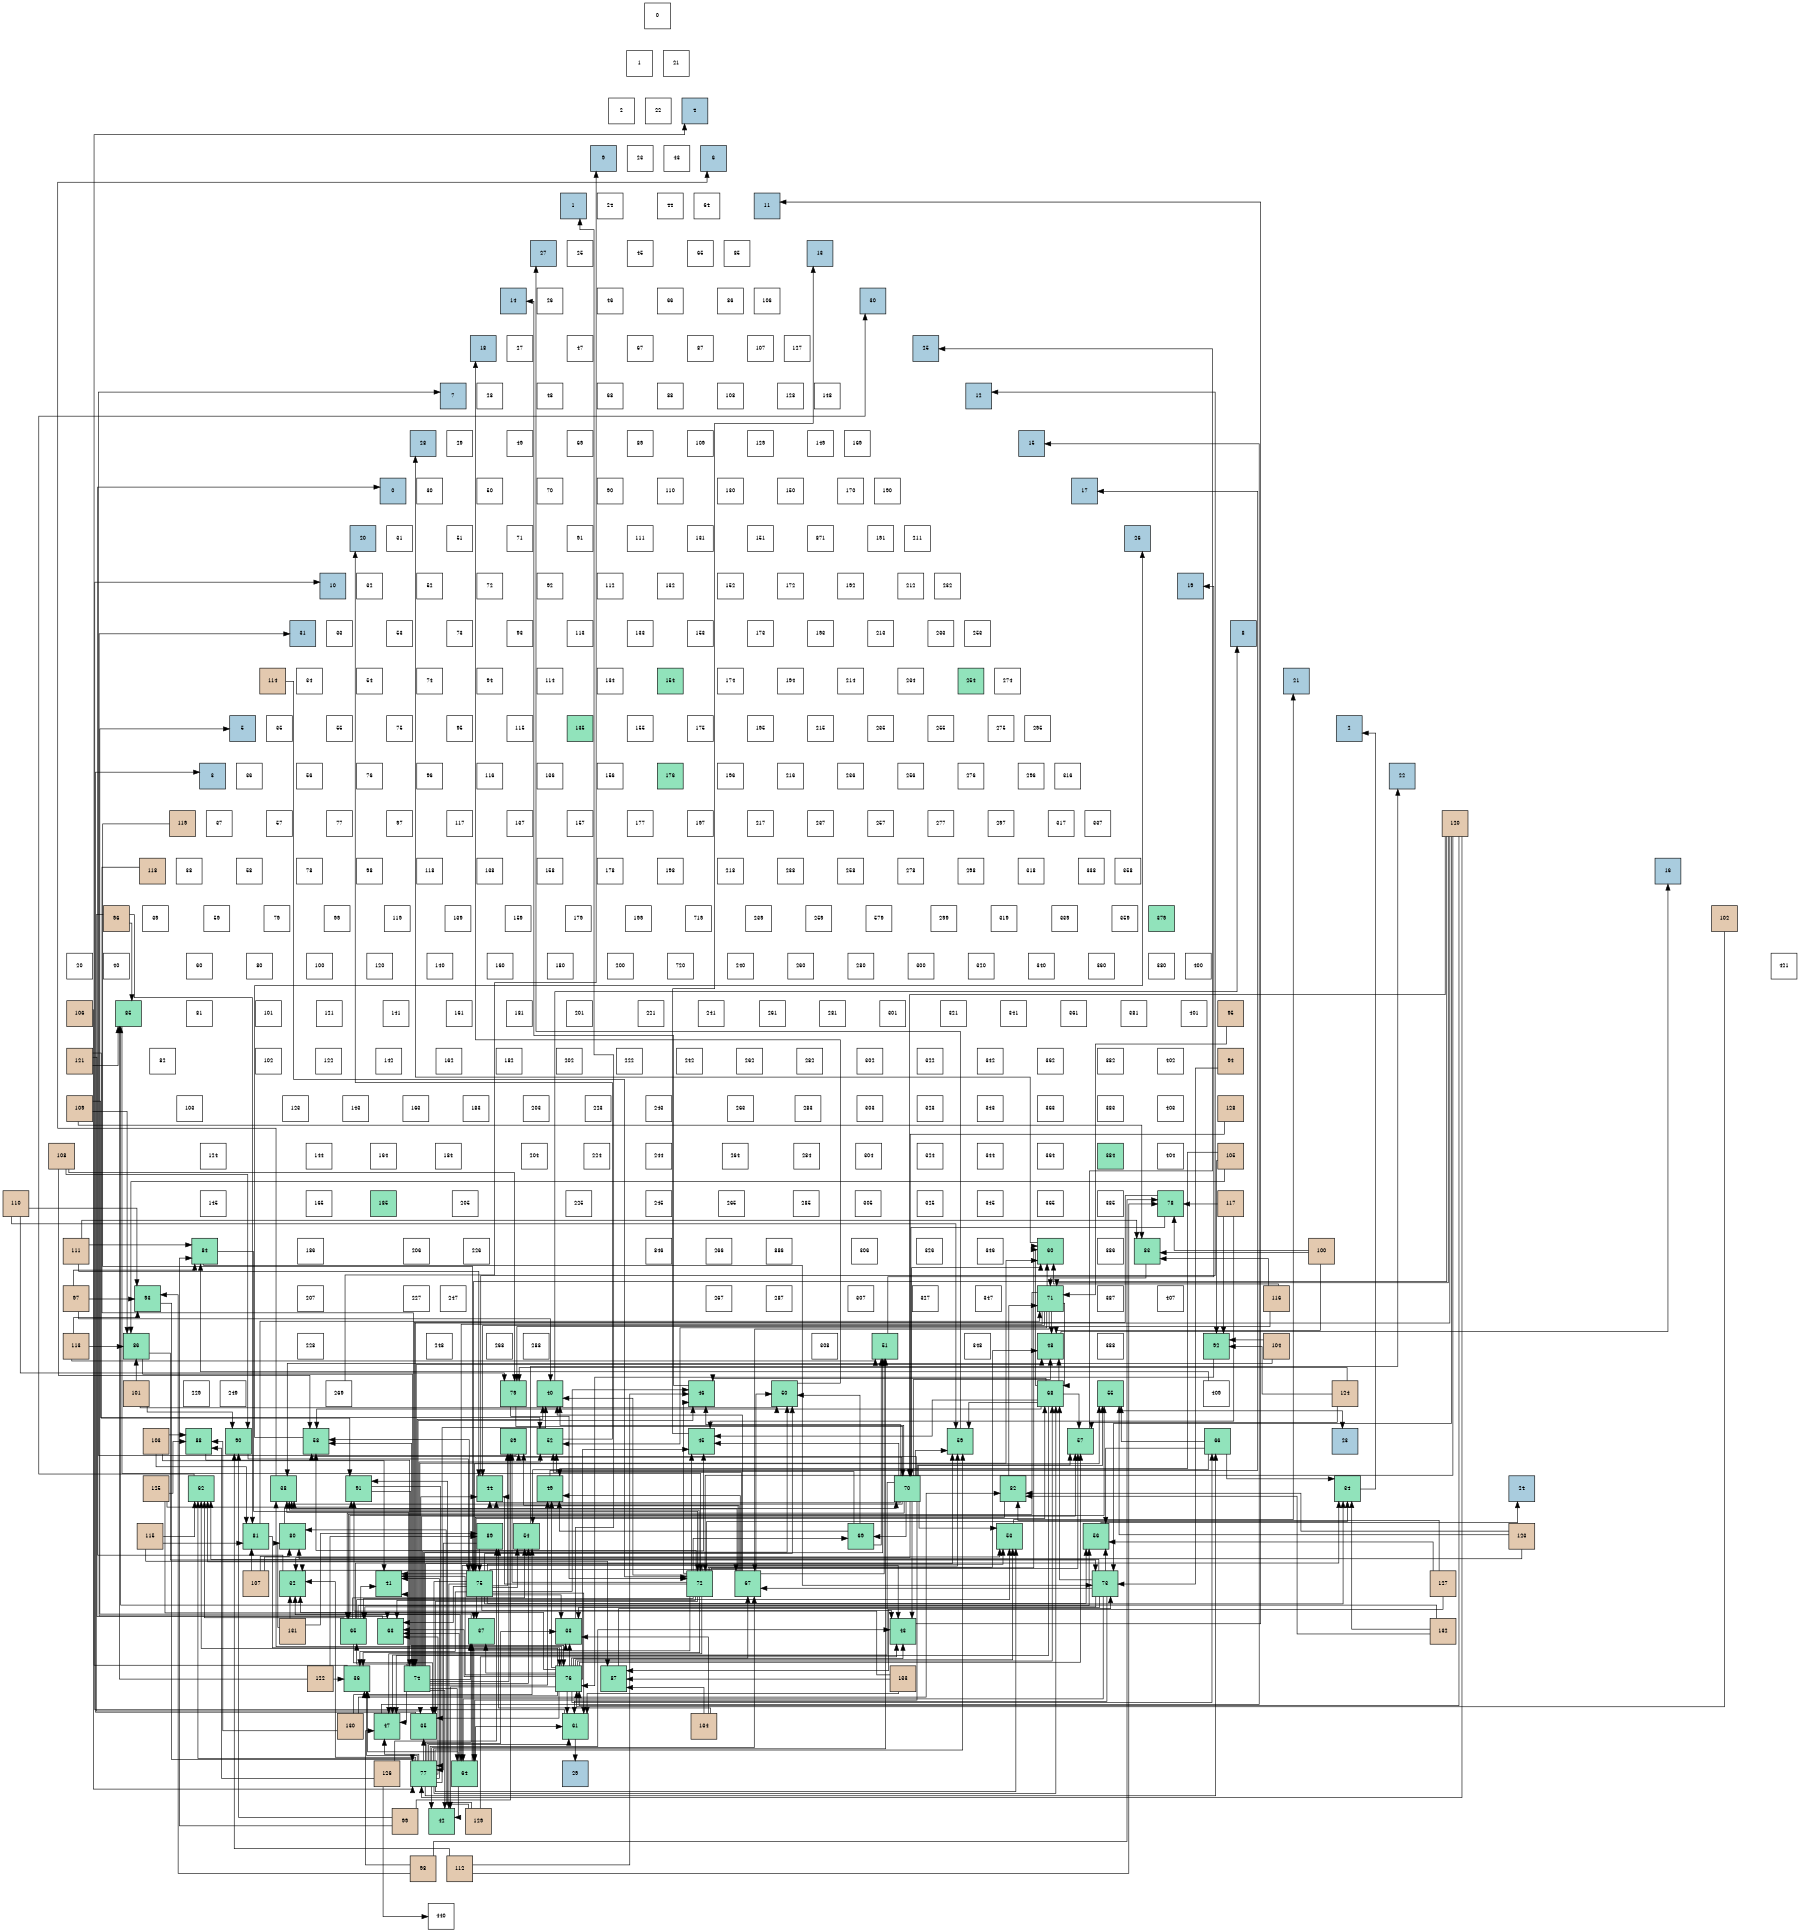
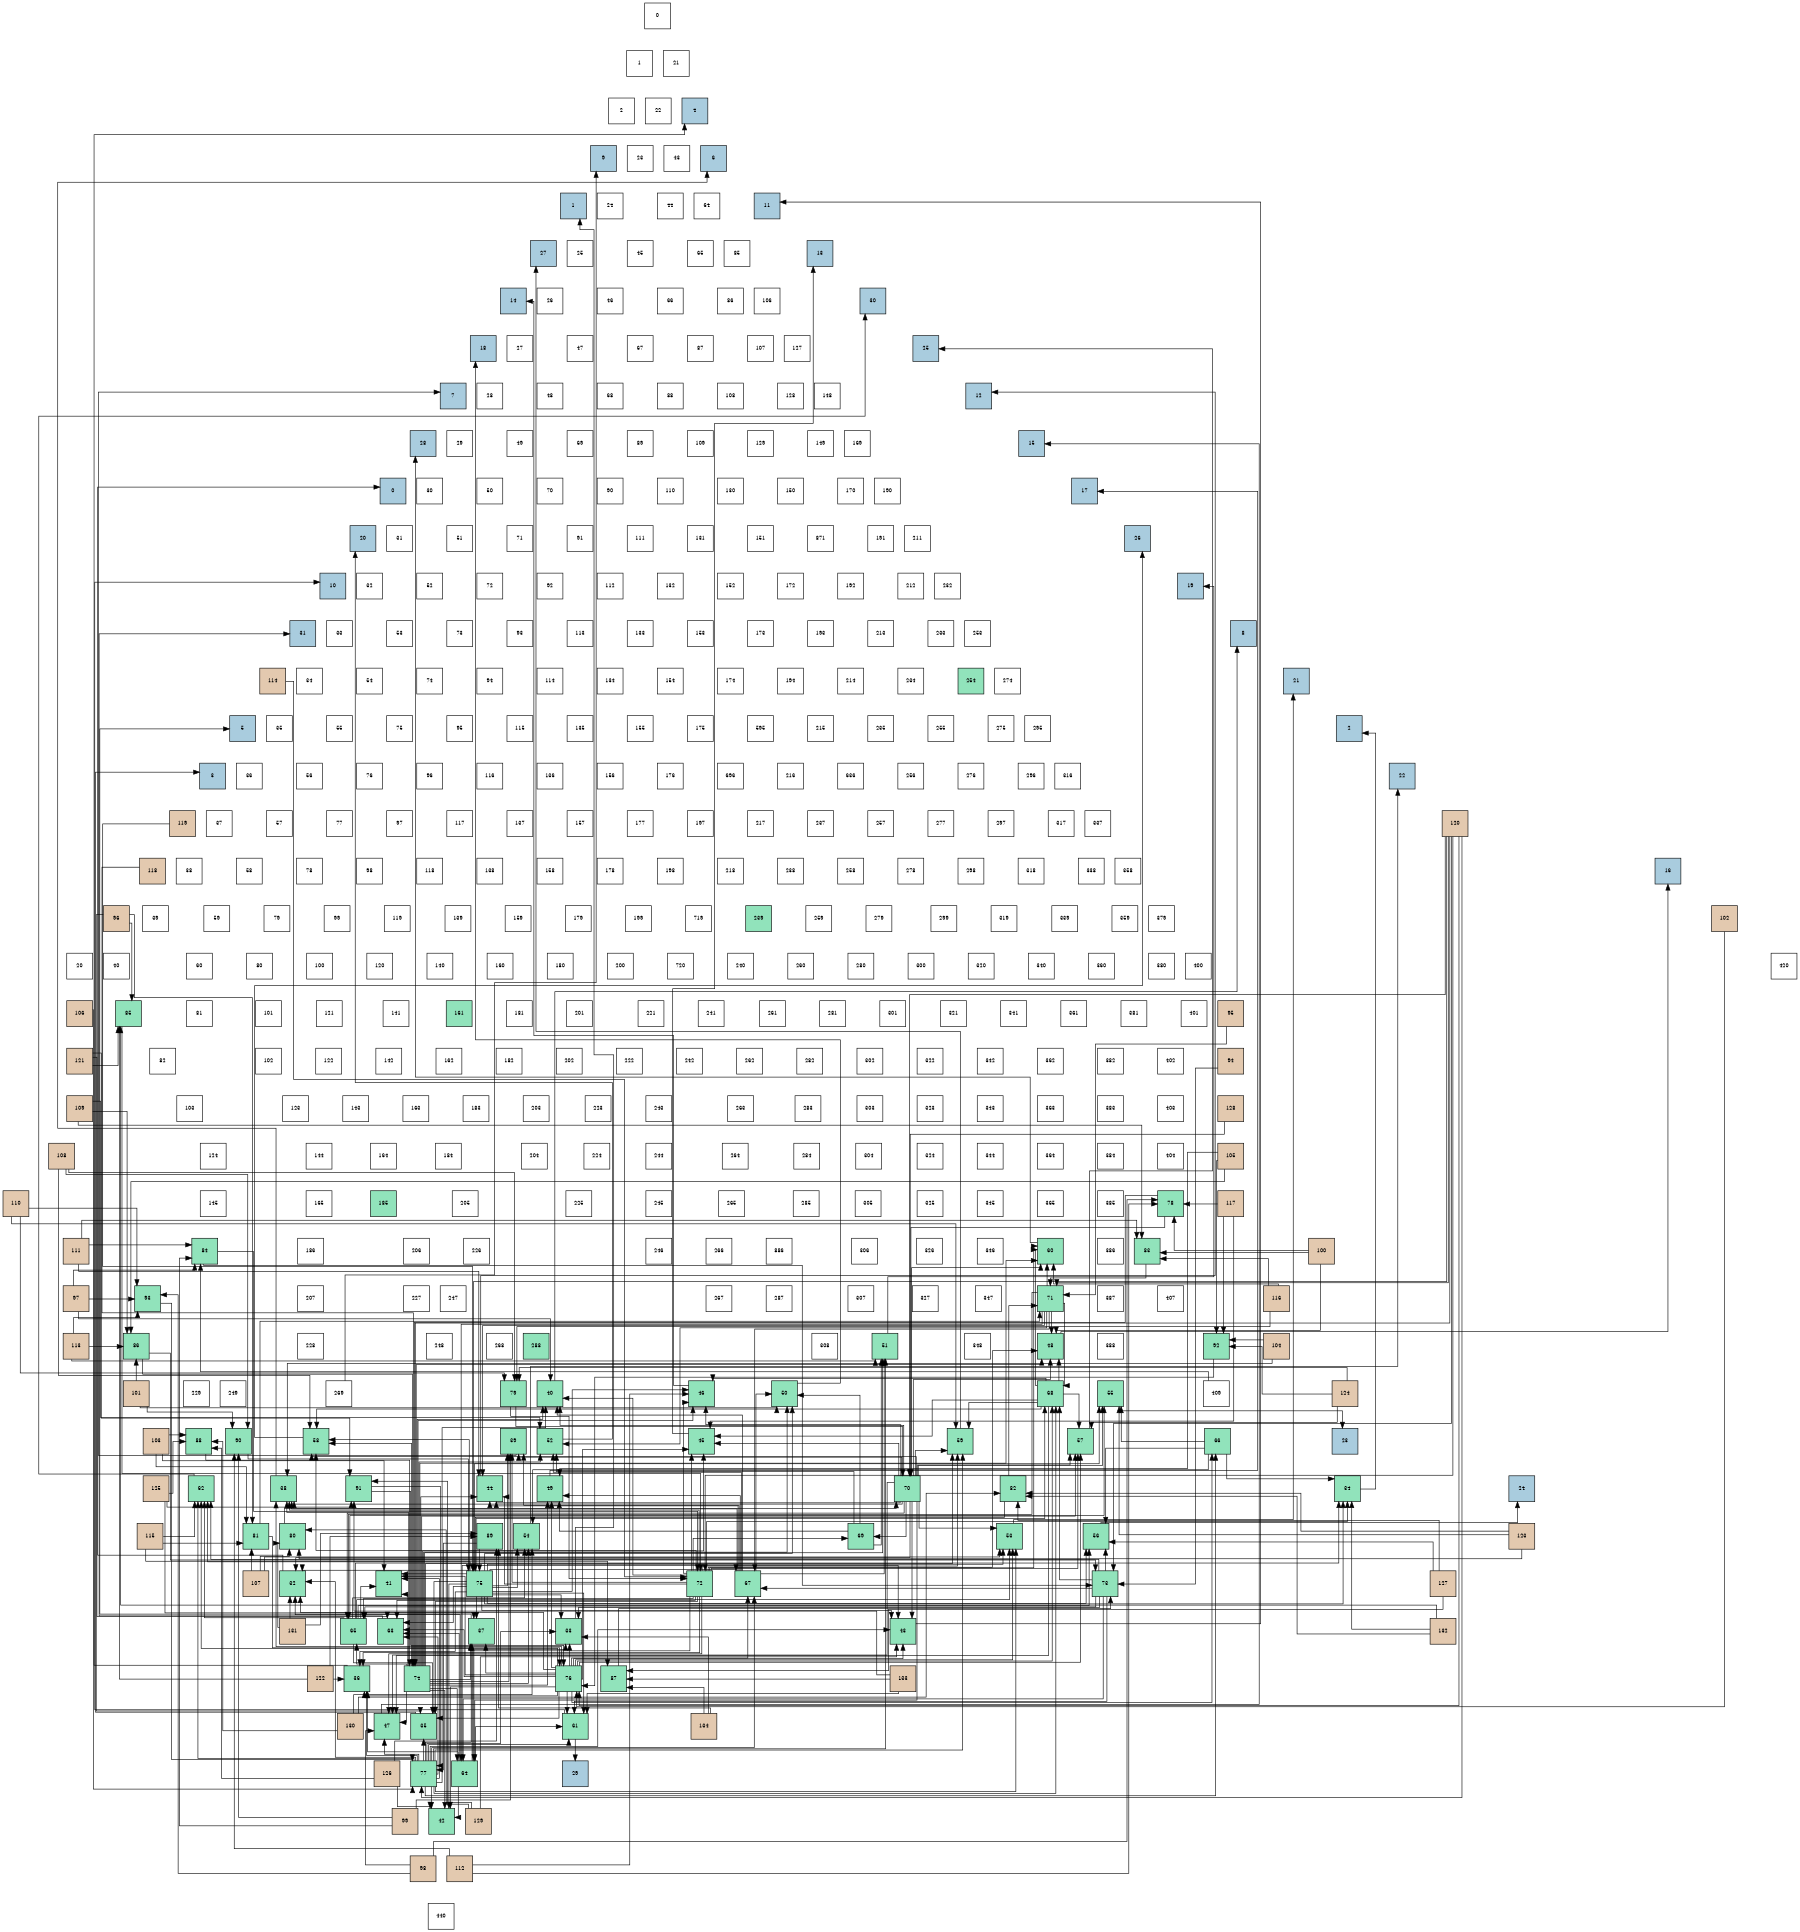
node "154": fillcolor #91e3bb -> #ffffff
node "135": fillcolor #91e3bb -> #ffffff
node "195": label "195" -> "595"
node "176": fillcolor #91e3bb -> #ffffff
node "196": label "196" -> "696"
node "236": label "236" -> "636"
node "239": fillcolor #ffffff -> #91e3bb
node "579": label "579" -> "279"
node "379": fillcolor #91e3bb -> #ffffff
node "421": label "421" -> "420"
node "161": fillcolor #ffffff -> #91e3bb
node "384": fillcolor #91e3bb -> #ffffff
node "846": label "846" -> "246"
node "288": fillcolor #ffffff -> #91e3bb
edge "126" -> "440": now "126" -> "42"
